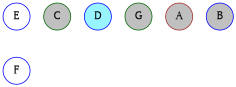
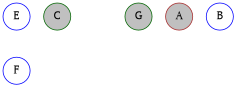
node "D": removed
node "B": fillcolor gray -> white
